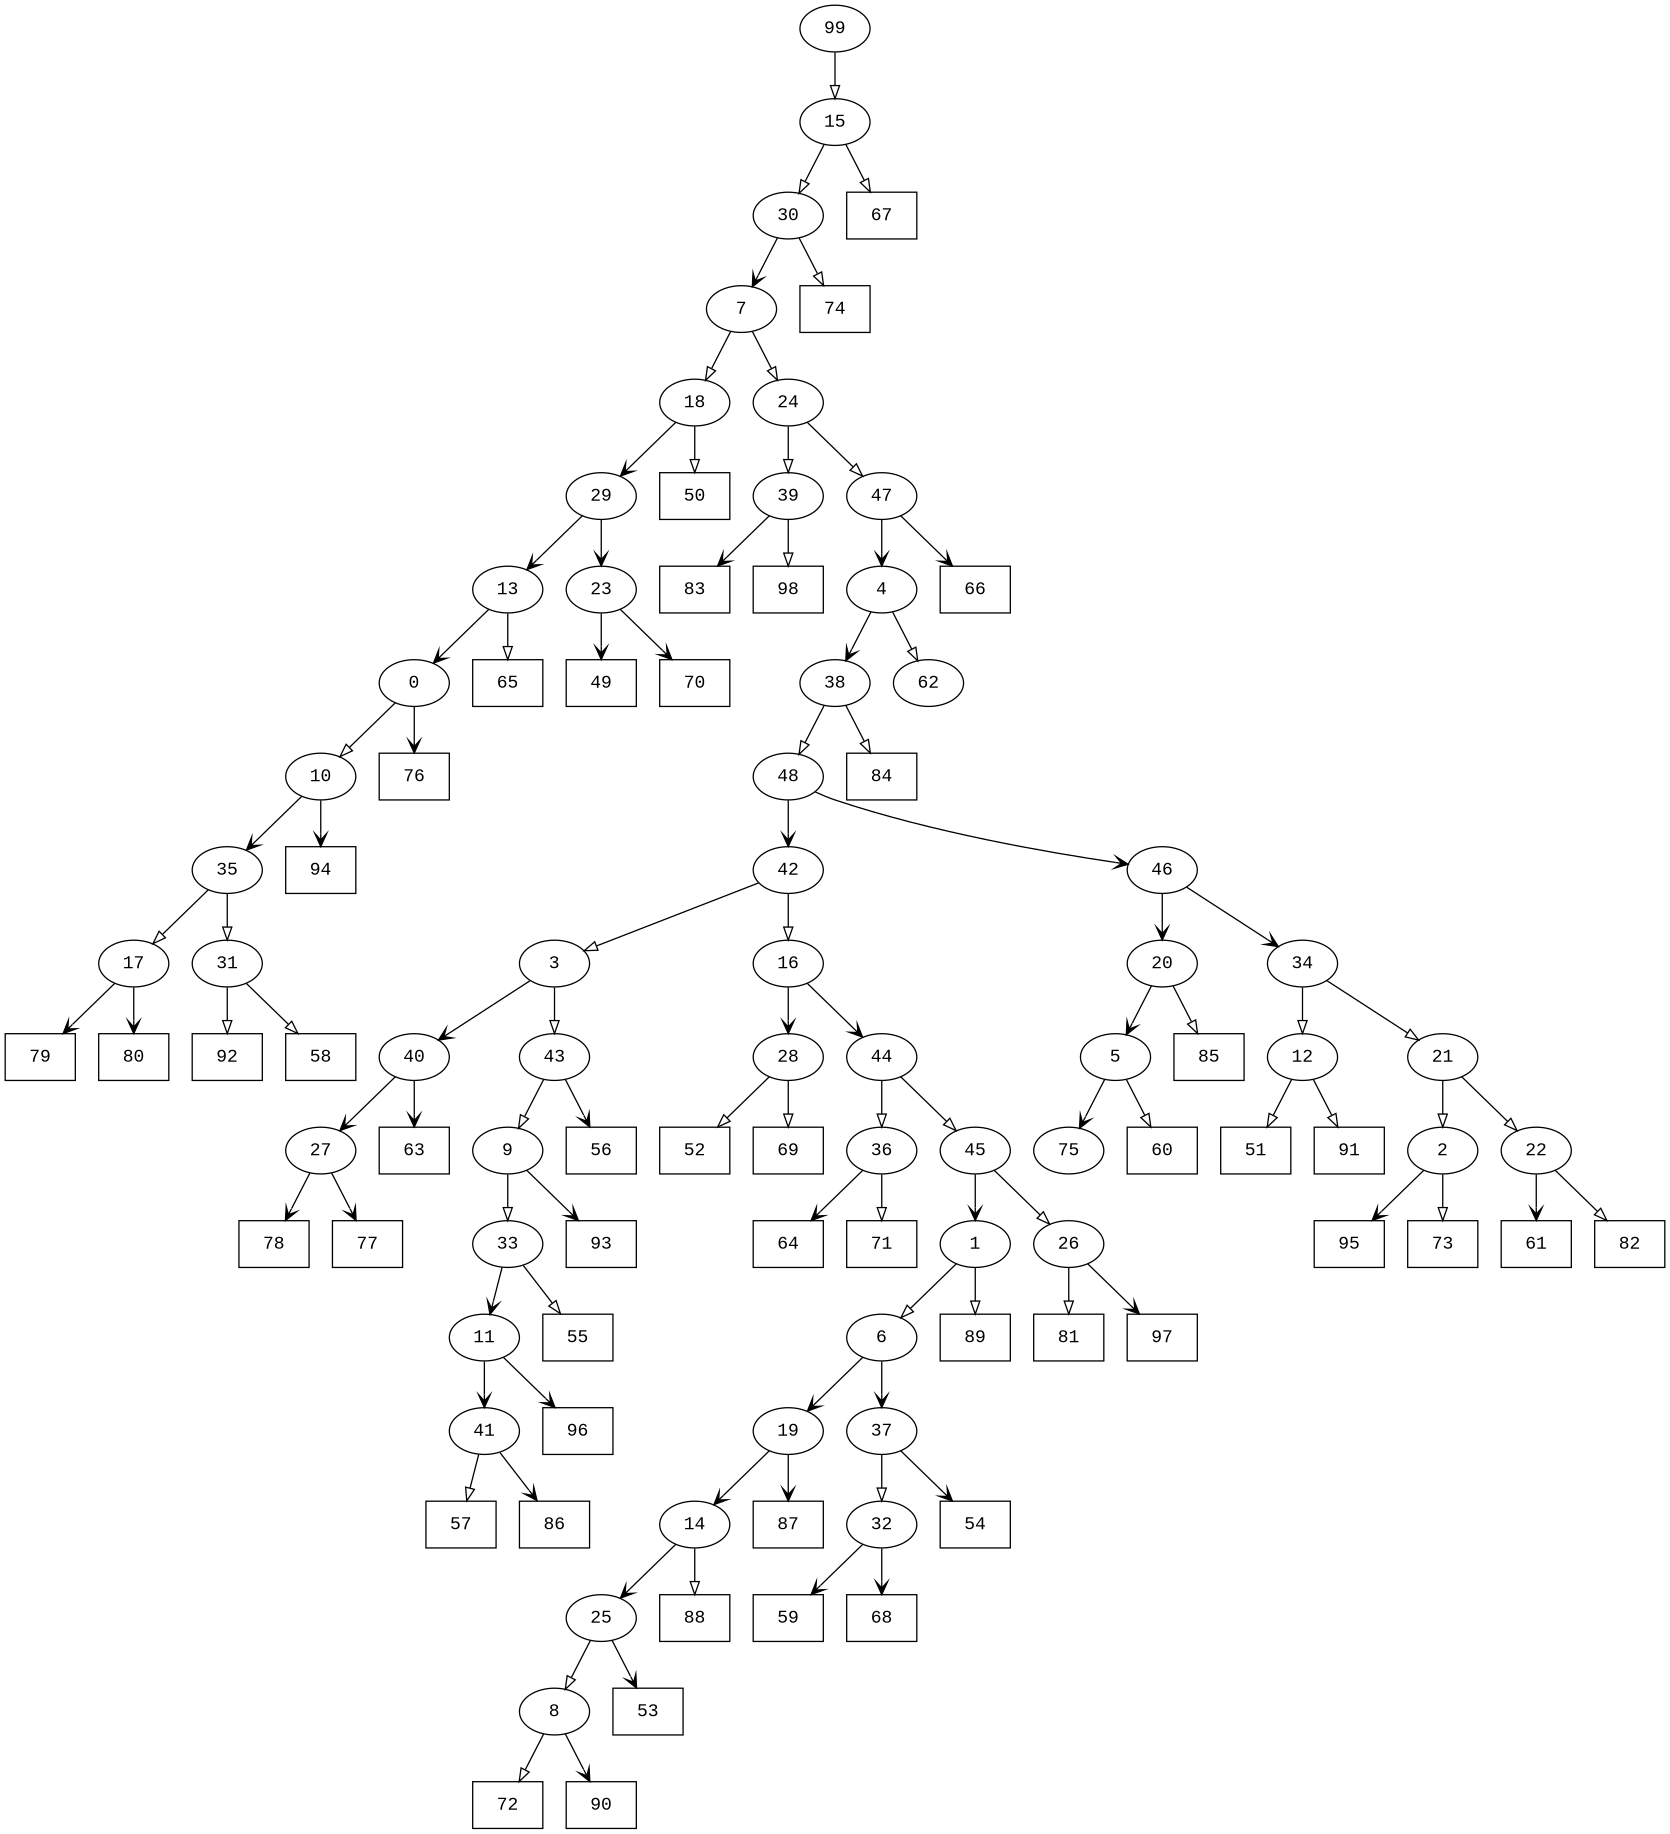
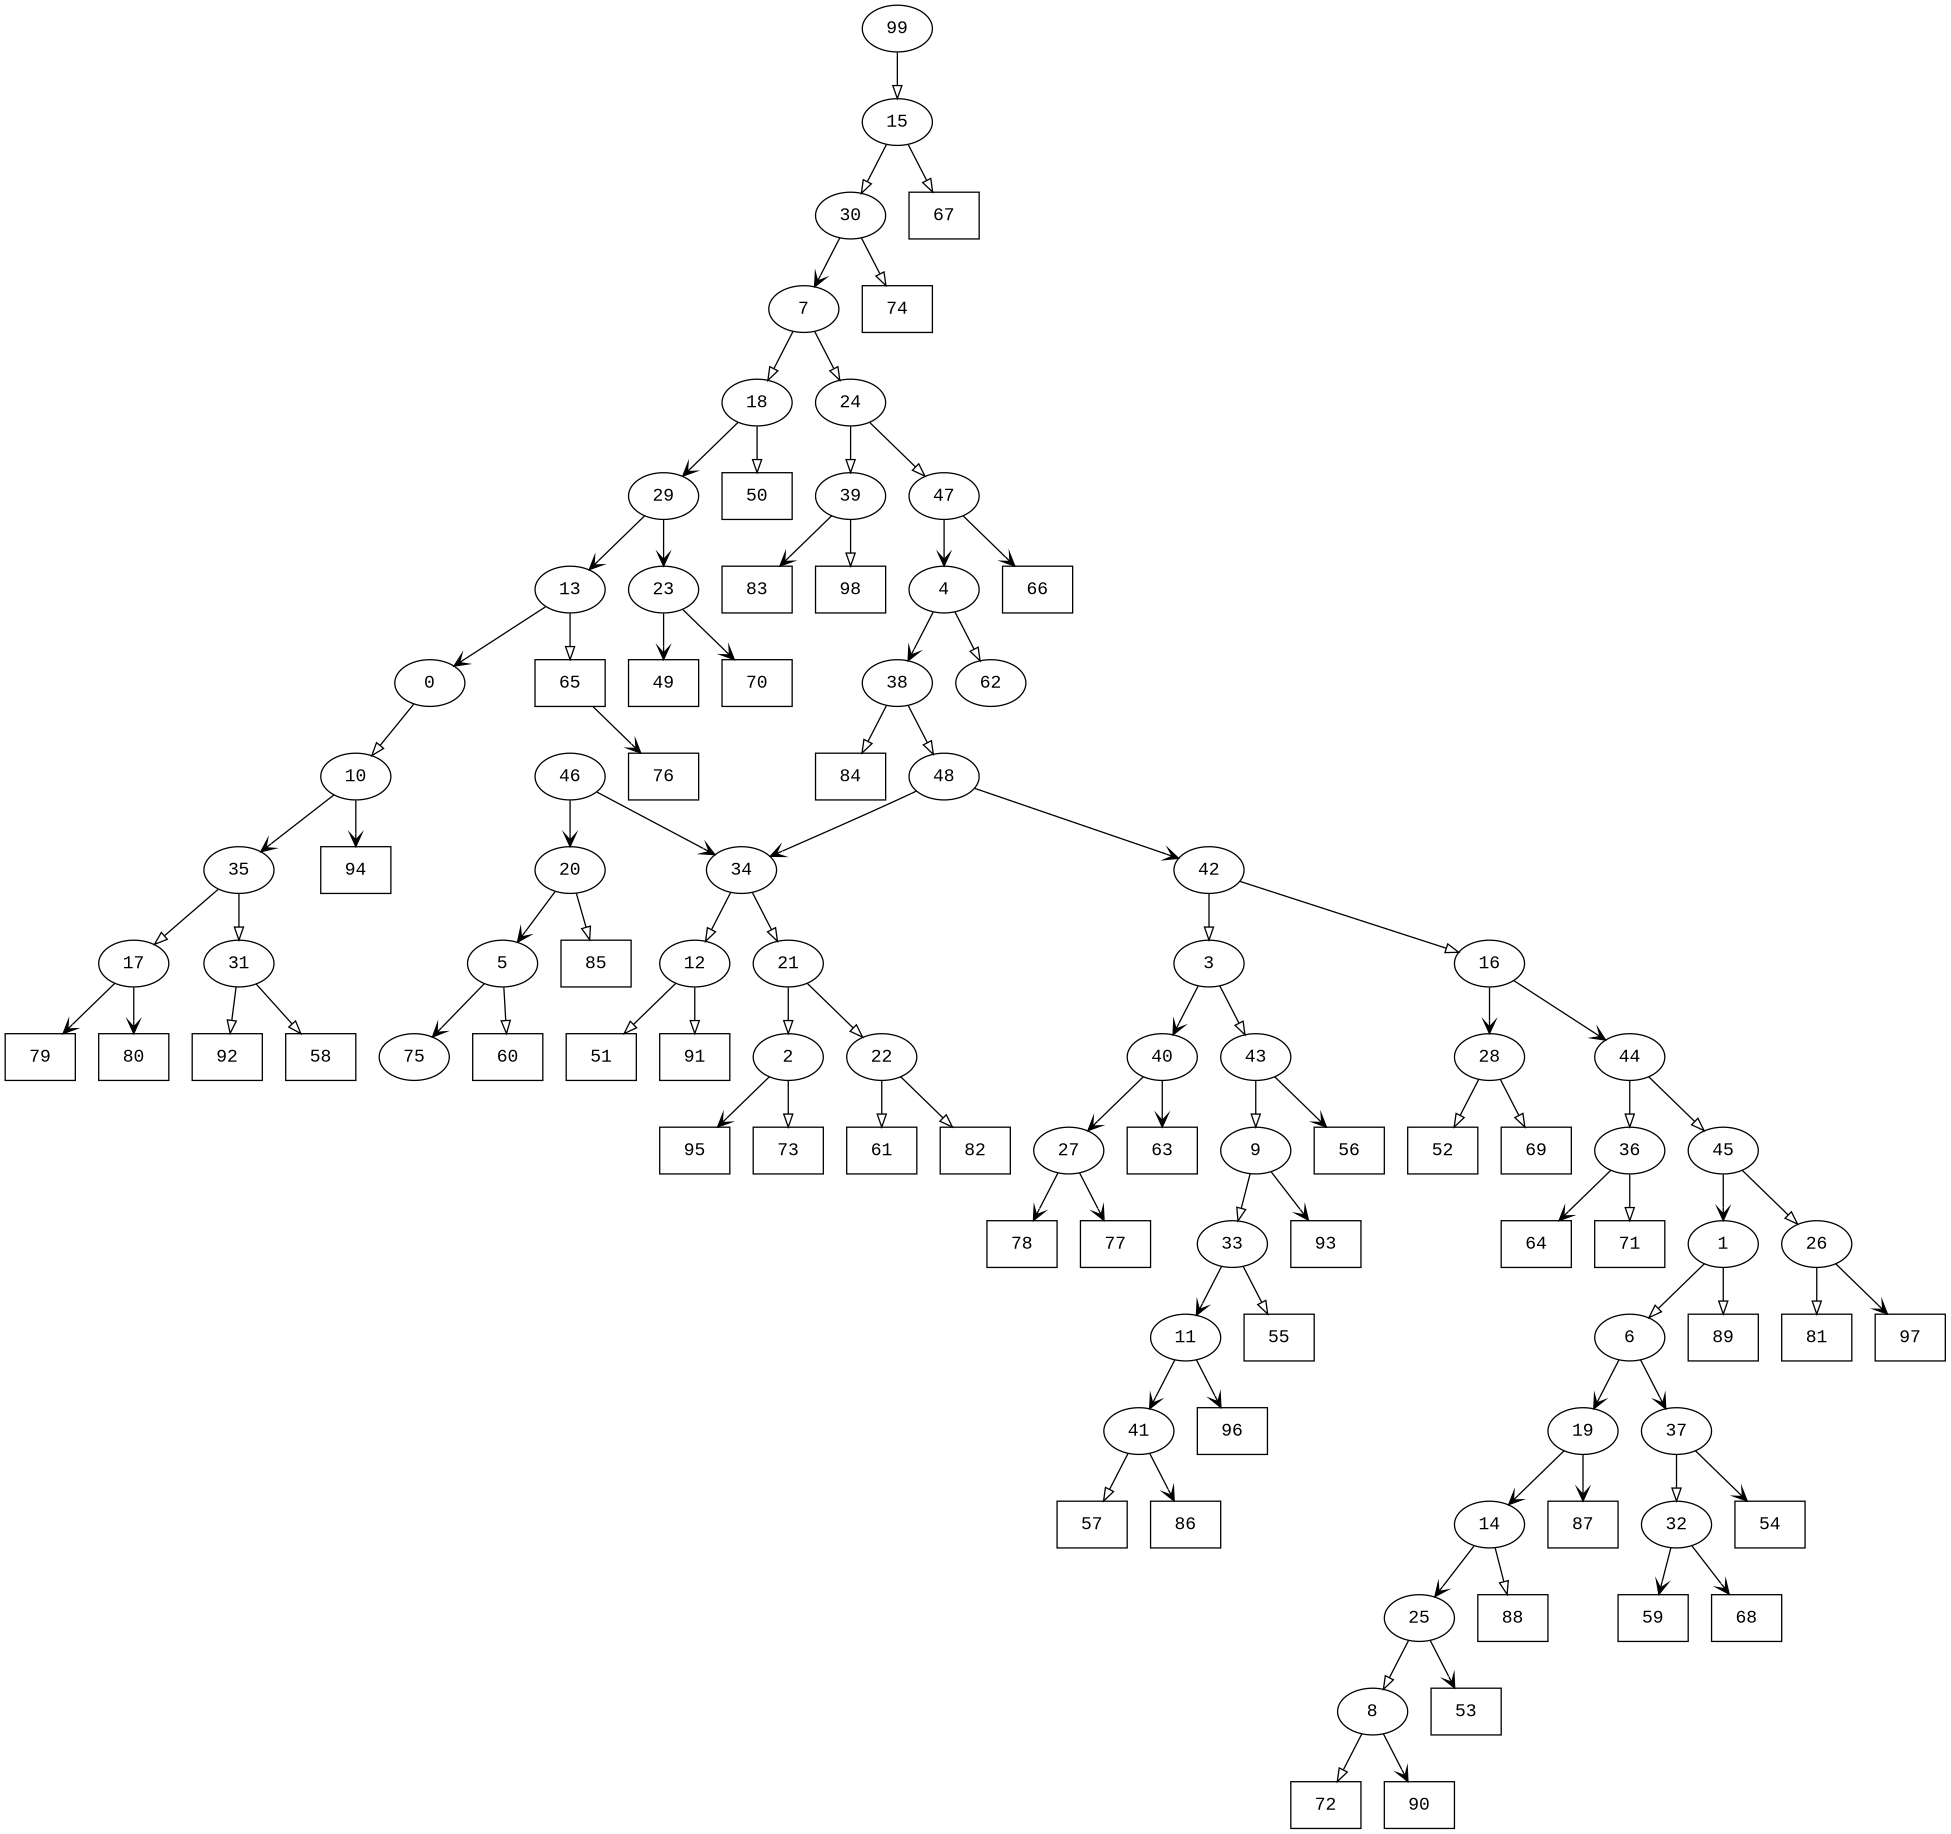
edge "0" -> "76": now "65" -> "76"
edge "48" -> "46": now "48" -> "34"
edge "22" -> "61": arrowhead vee -> onormal
